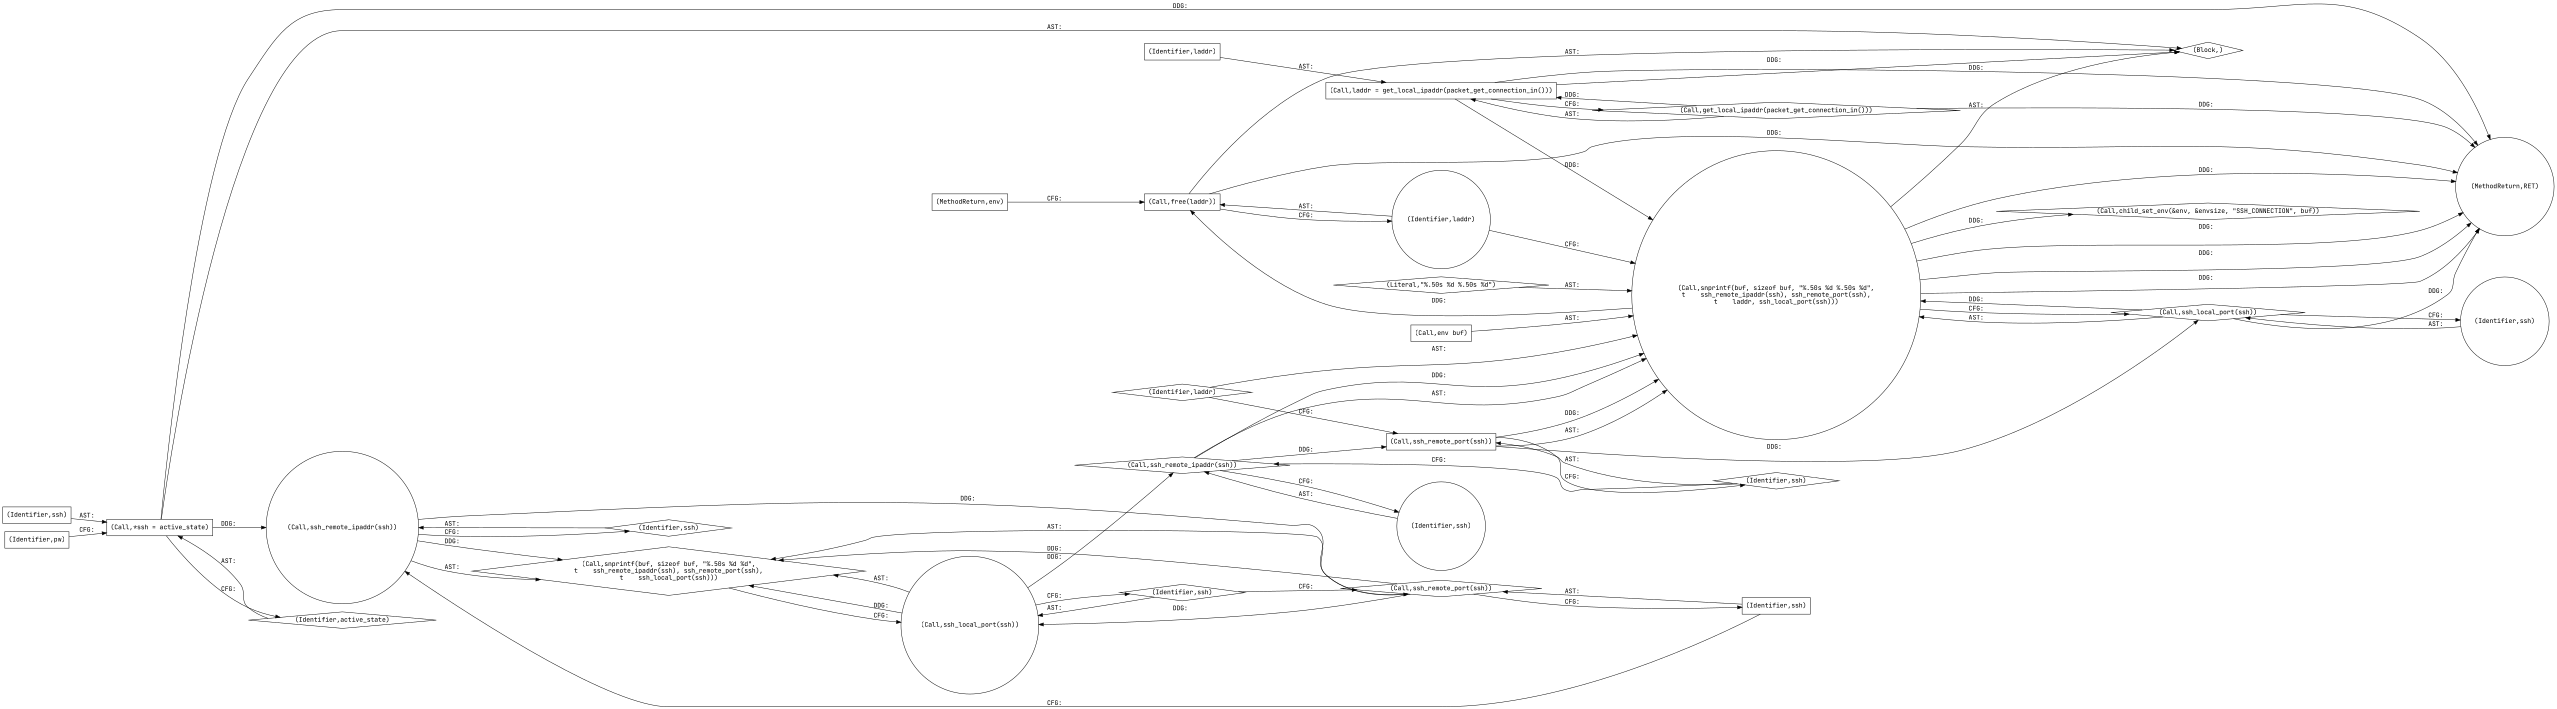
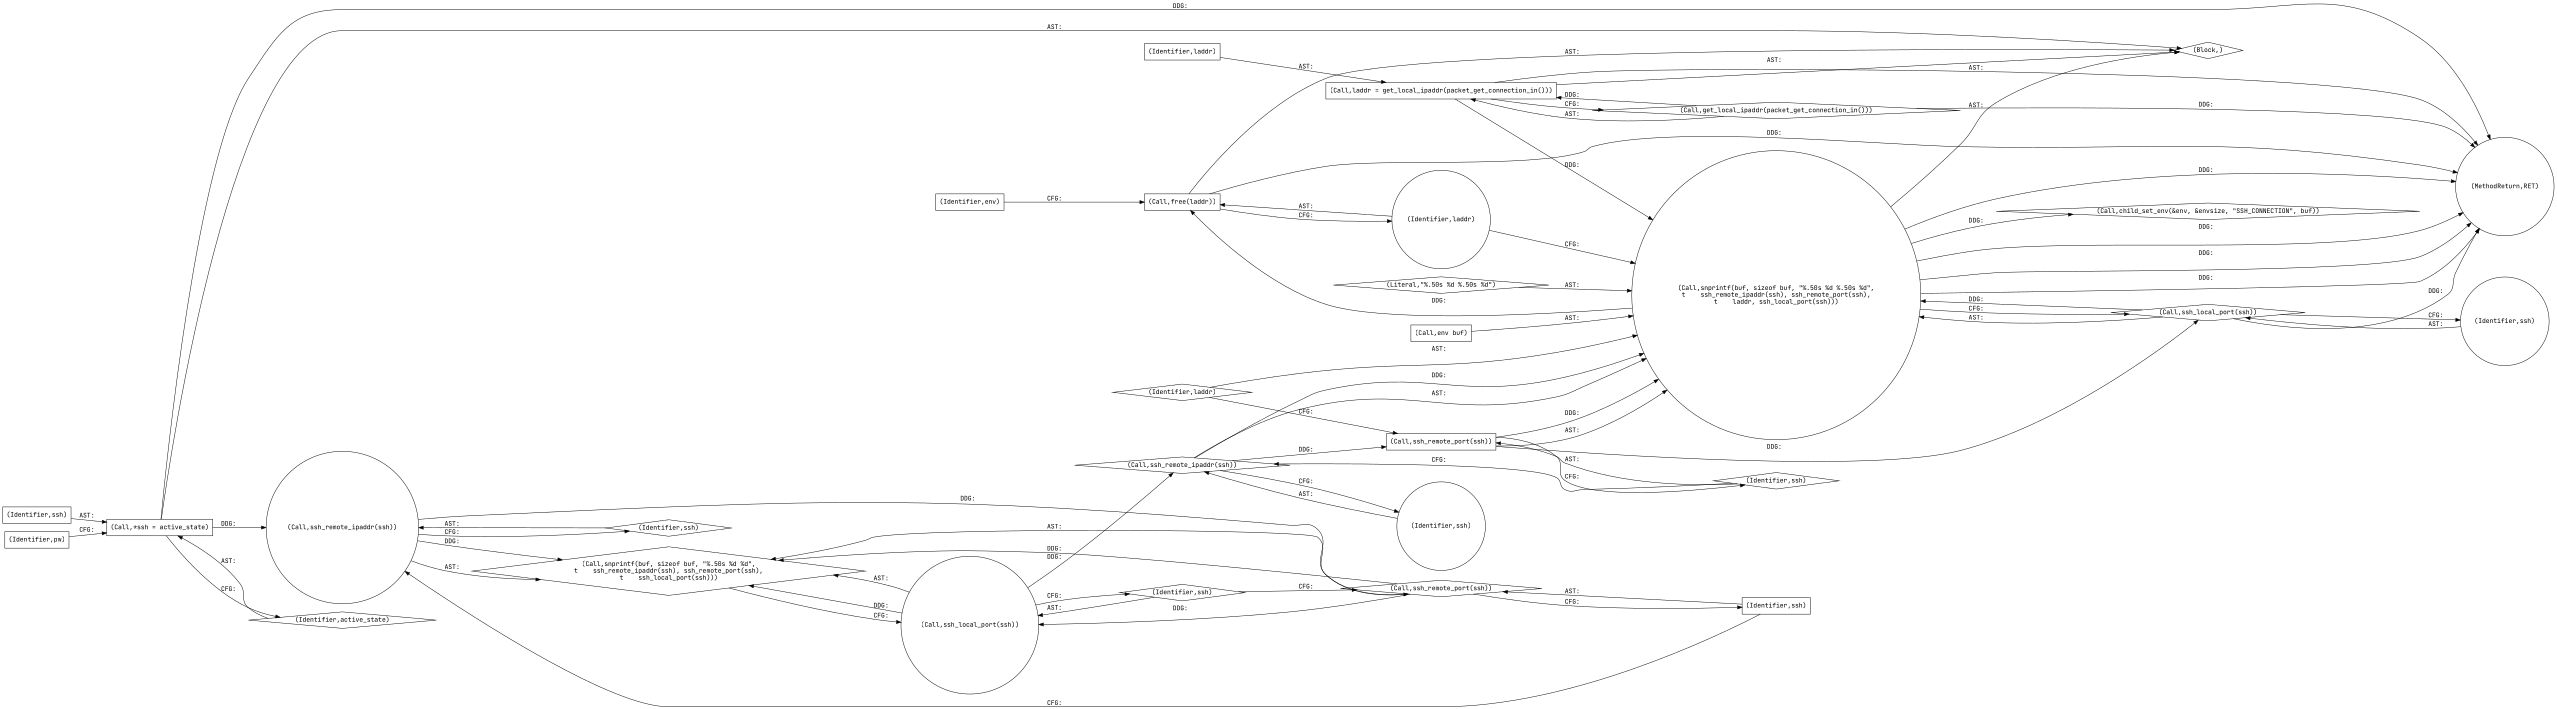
edge "(Call,laddr = get_local_ipaddr(packet_get_connection_in()))" -> "(Block,)": label "DDG: " -> "AST: "
edge "(Call,laddr = get_local_ipaddr(packet_get_connection_in()))" -> "(MethodReturn,RET)": label "DDG: " -> "AST: "
node "(MethodReturn,env)": label "(MethodReturn,env)" -> "(Identifier,env)"
